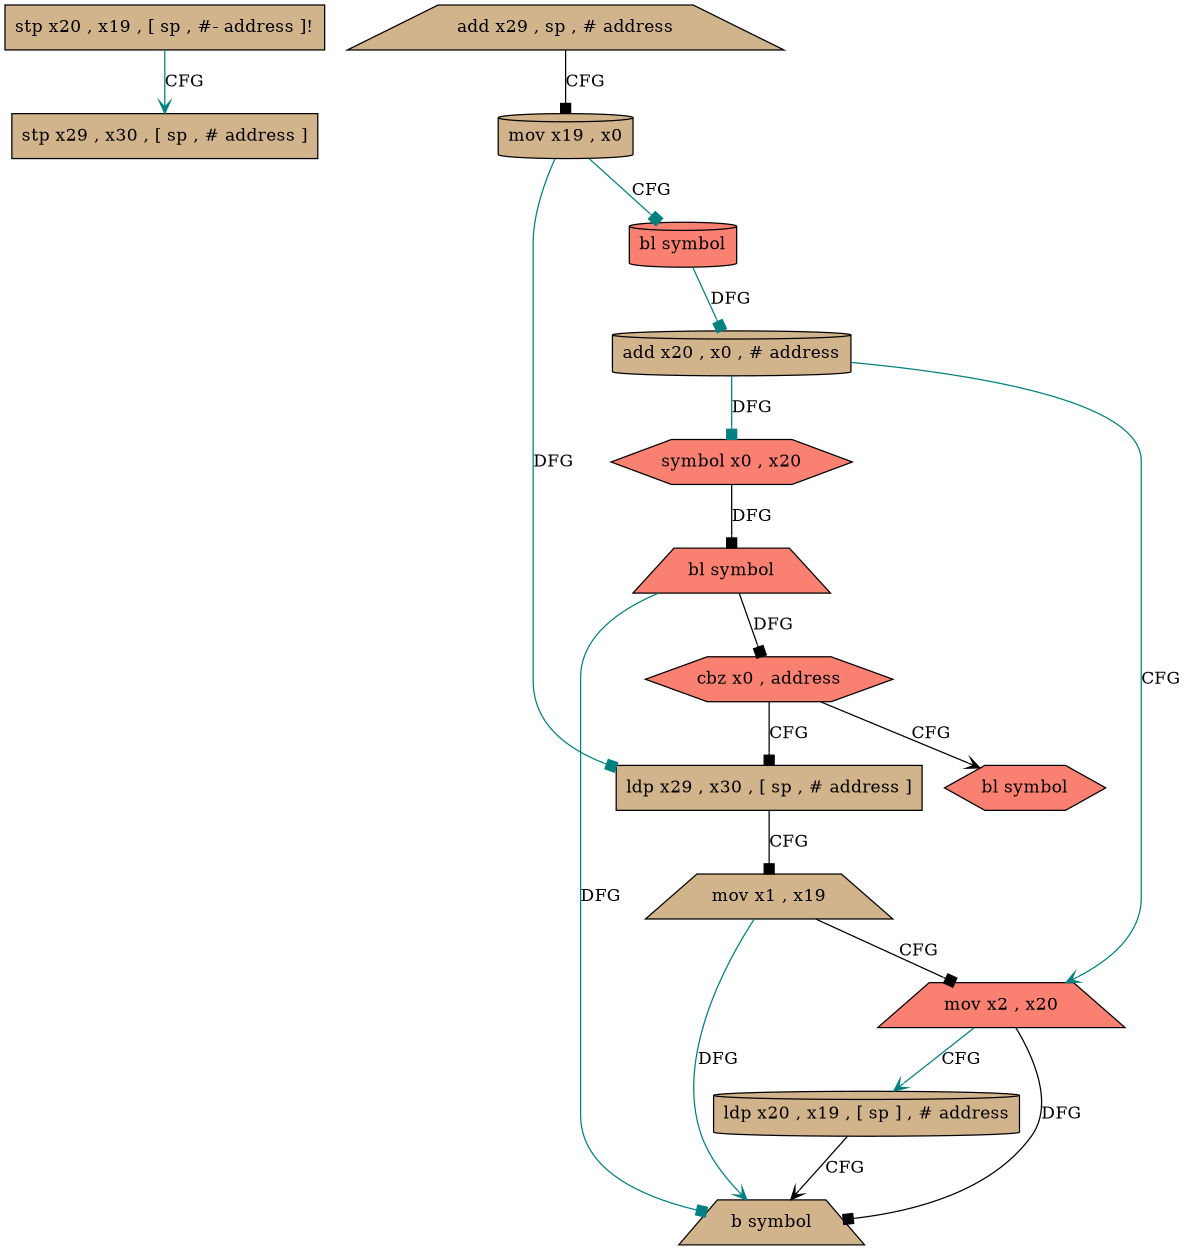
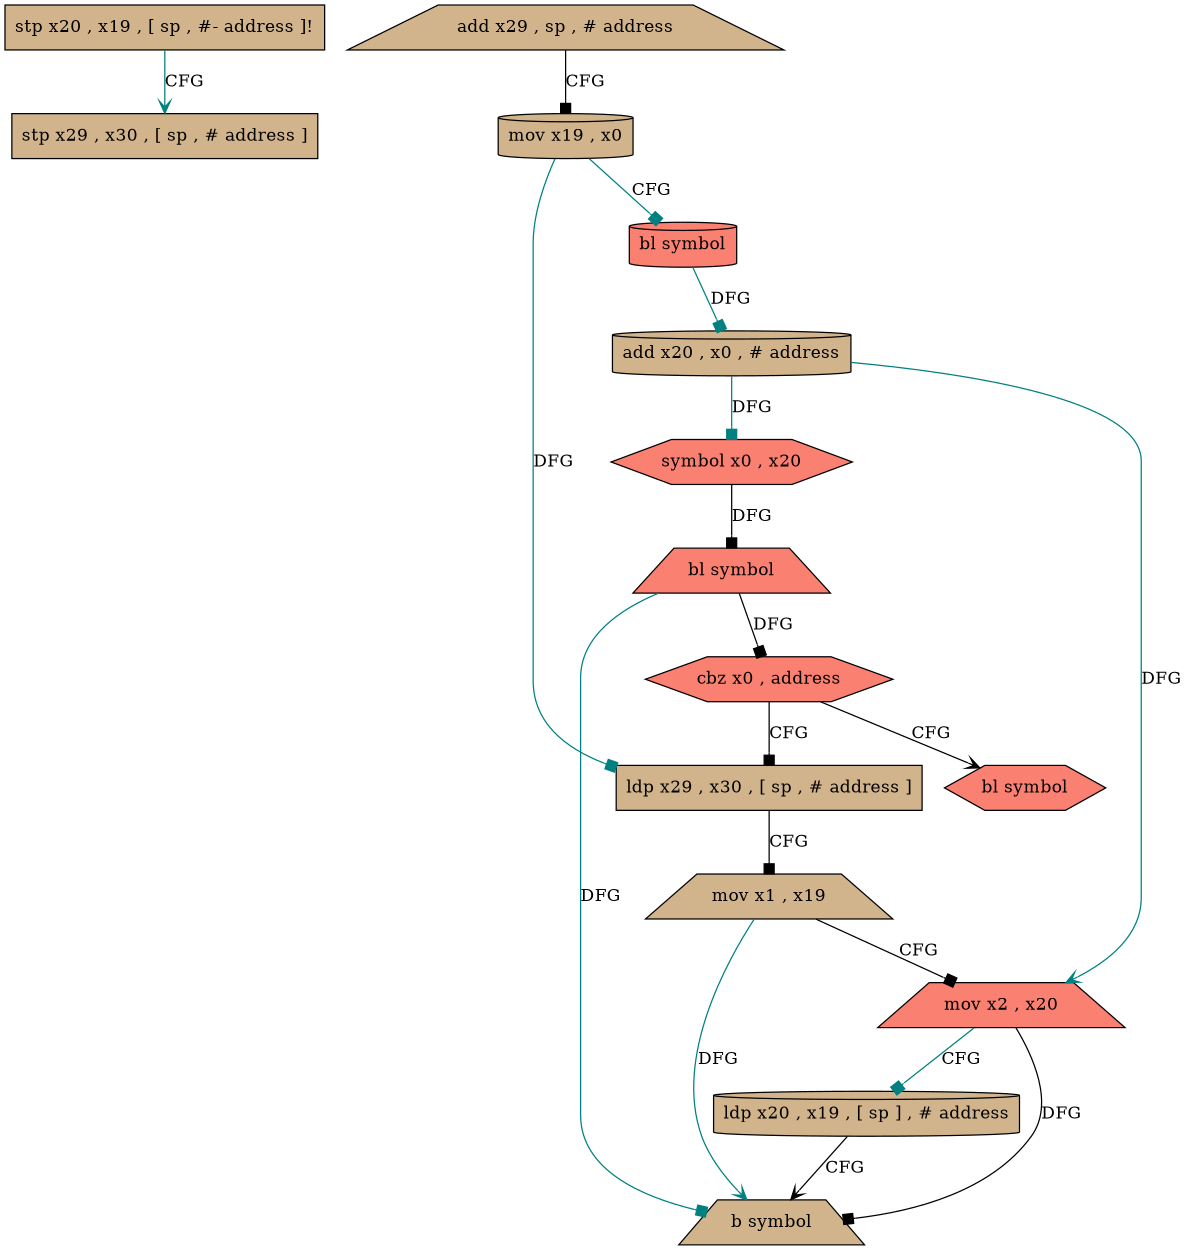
edge "add x20 , x0 , # address" -> "mov x2 , x20": label "CFG" -> "DFG"
edge "mov x2 , x20" -> "ldp x20 , x19 , [ sp ] , # address": arrowhead vee -> box
